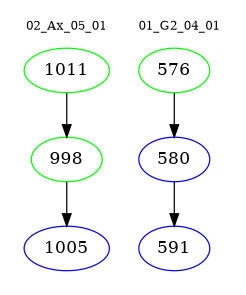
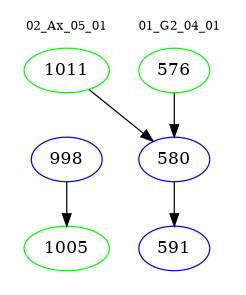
edge "1011" -> "998": now "1011" -> "580"
node "998": color green -> blue
node "1005": color blue -> green
